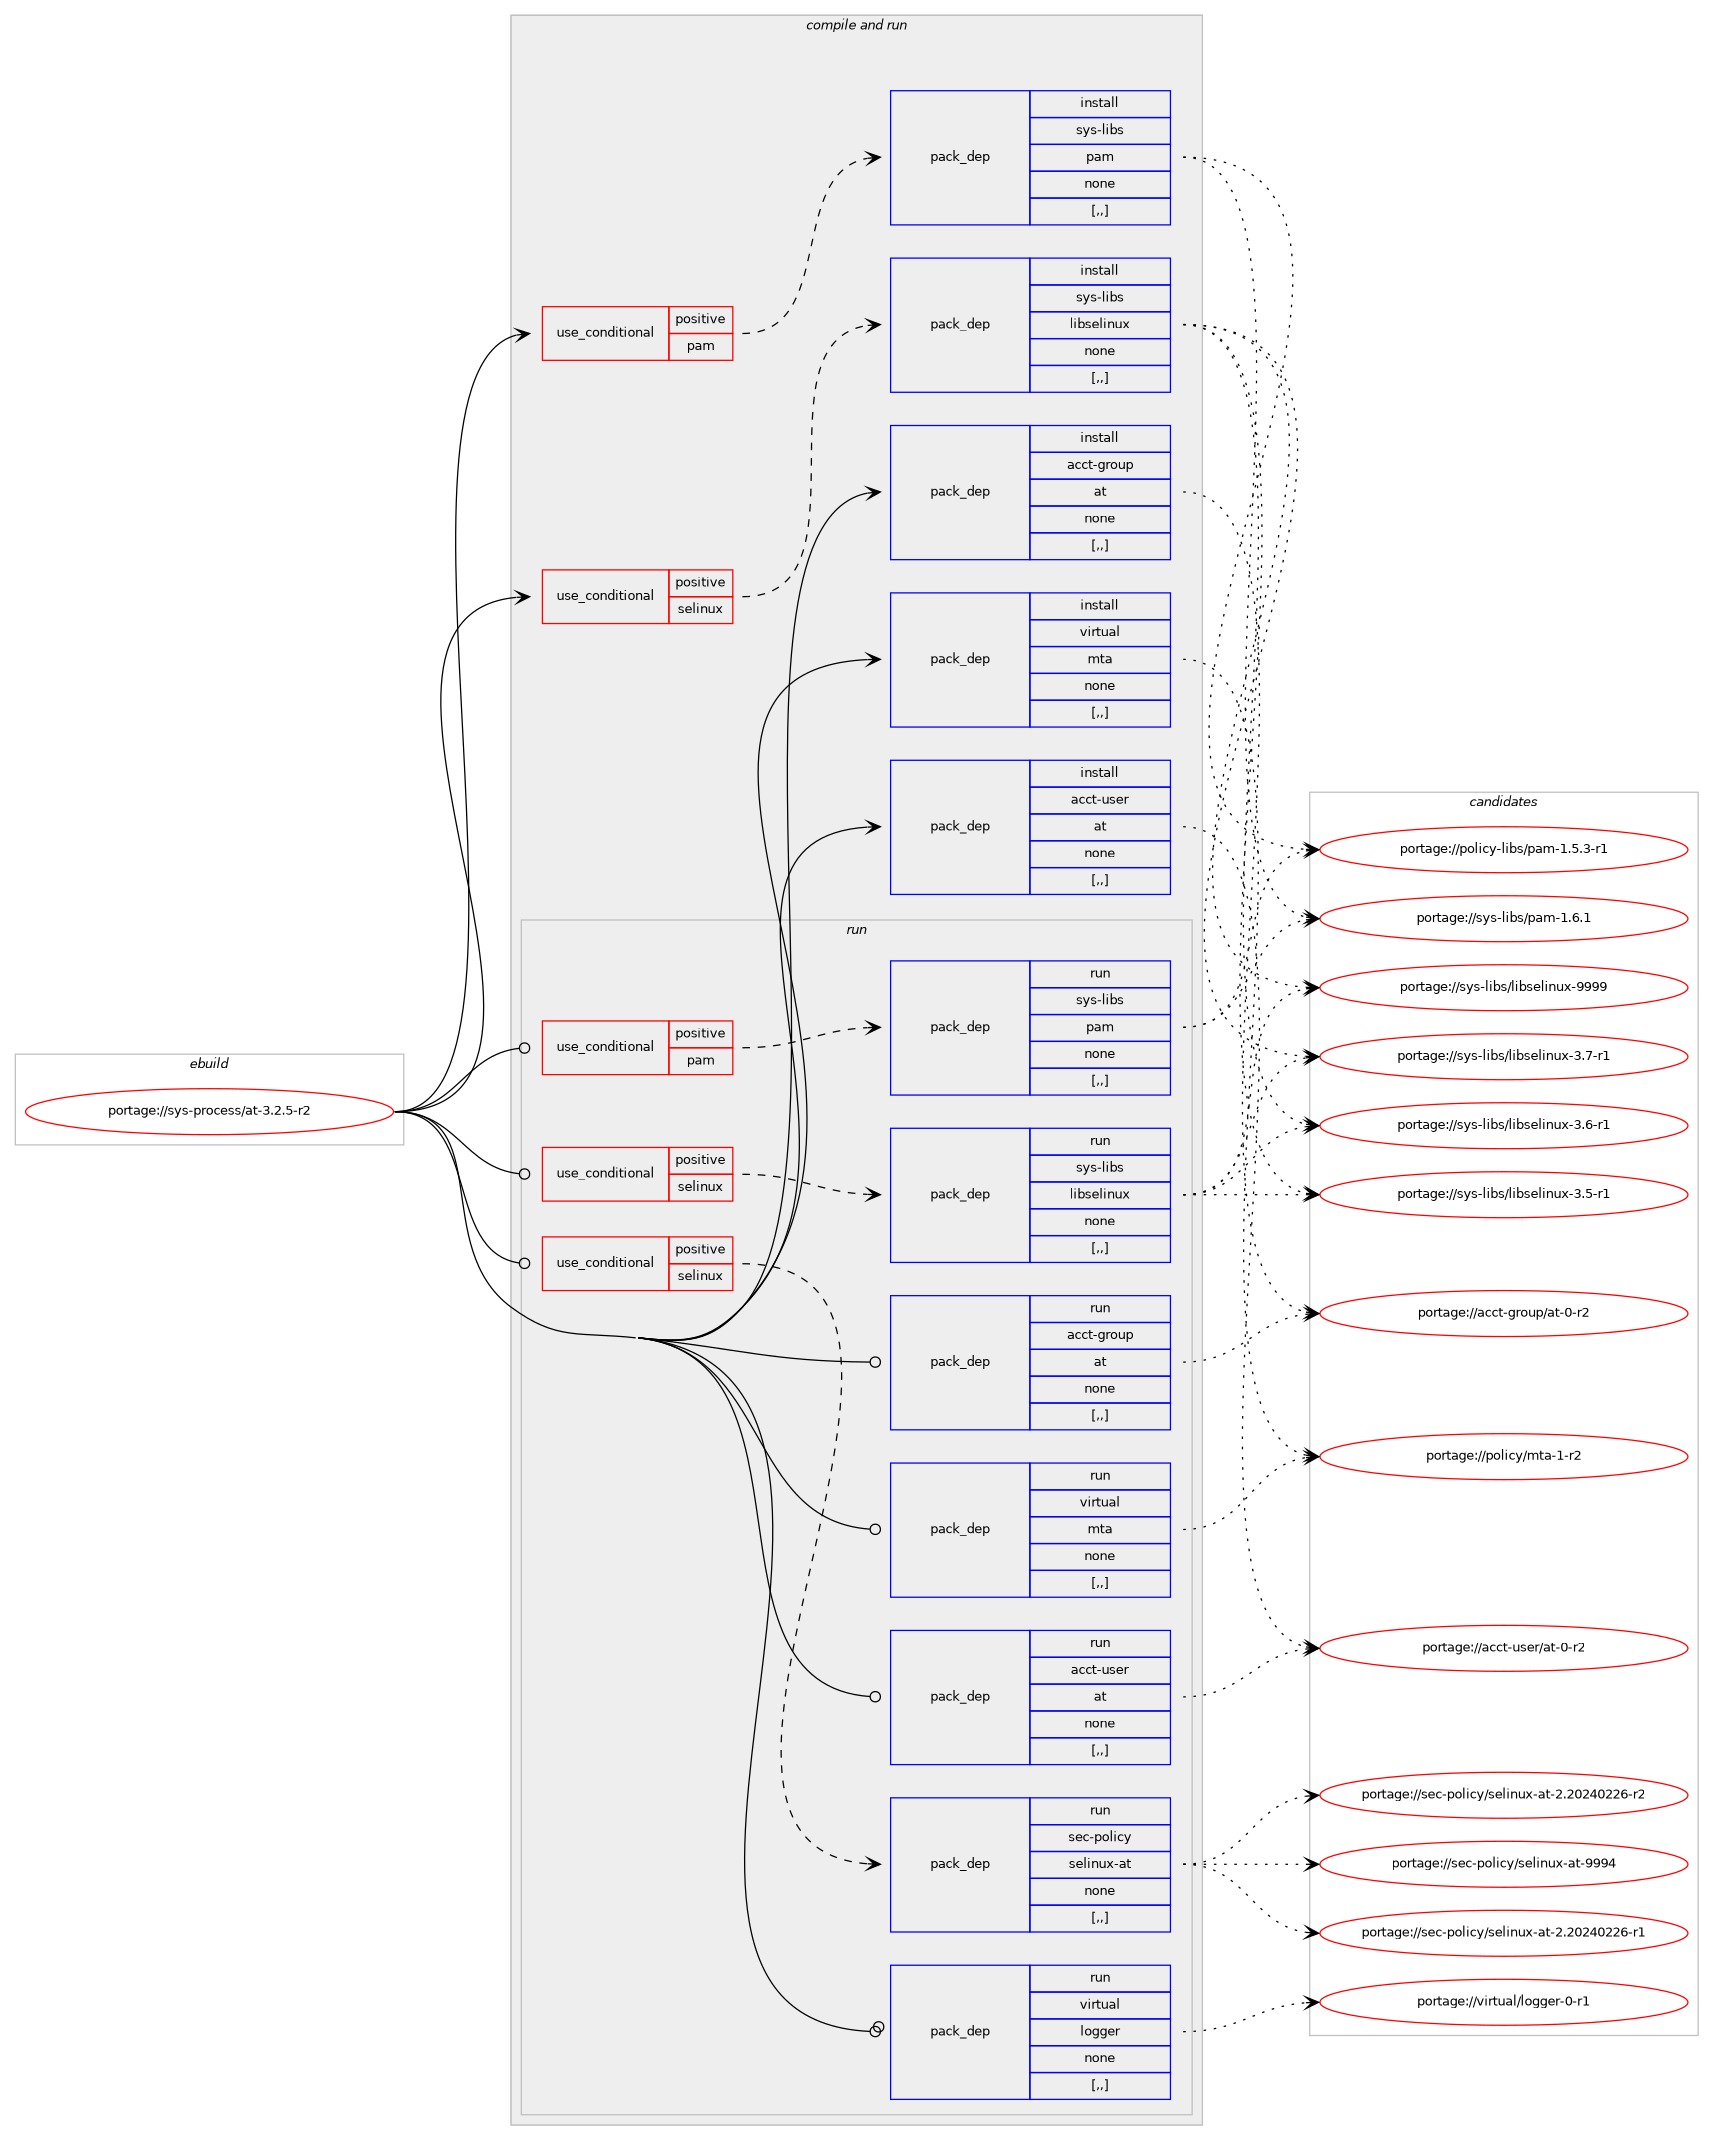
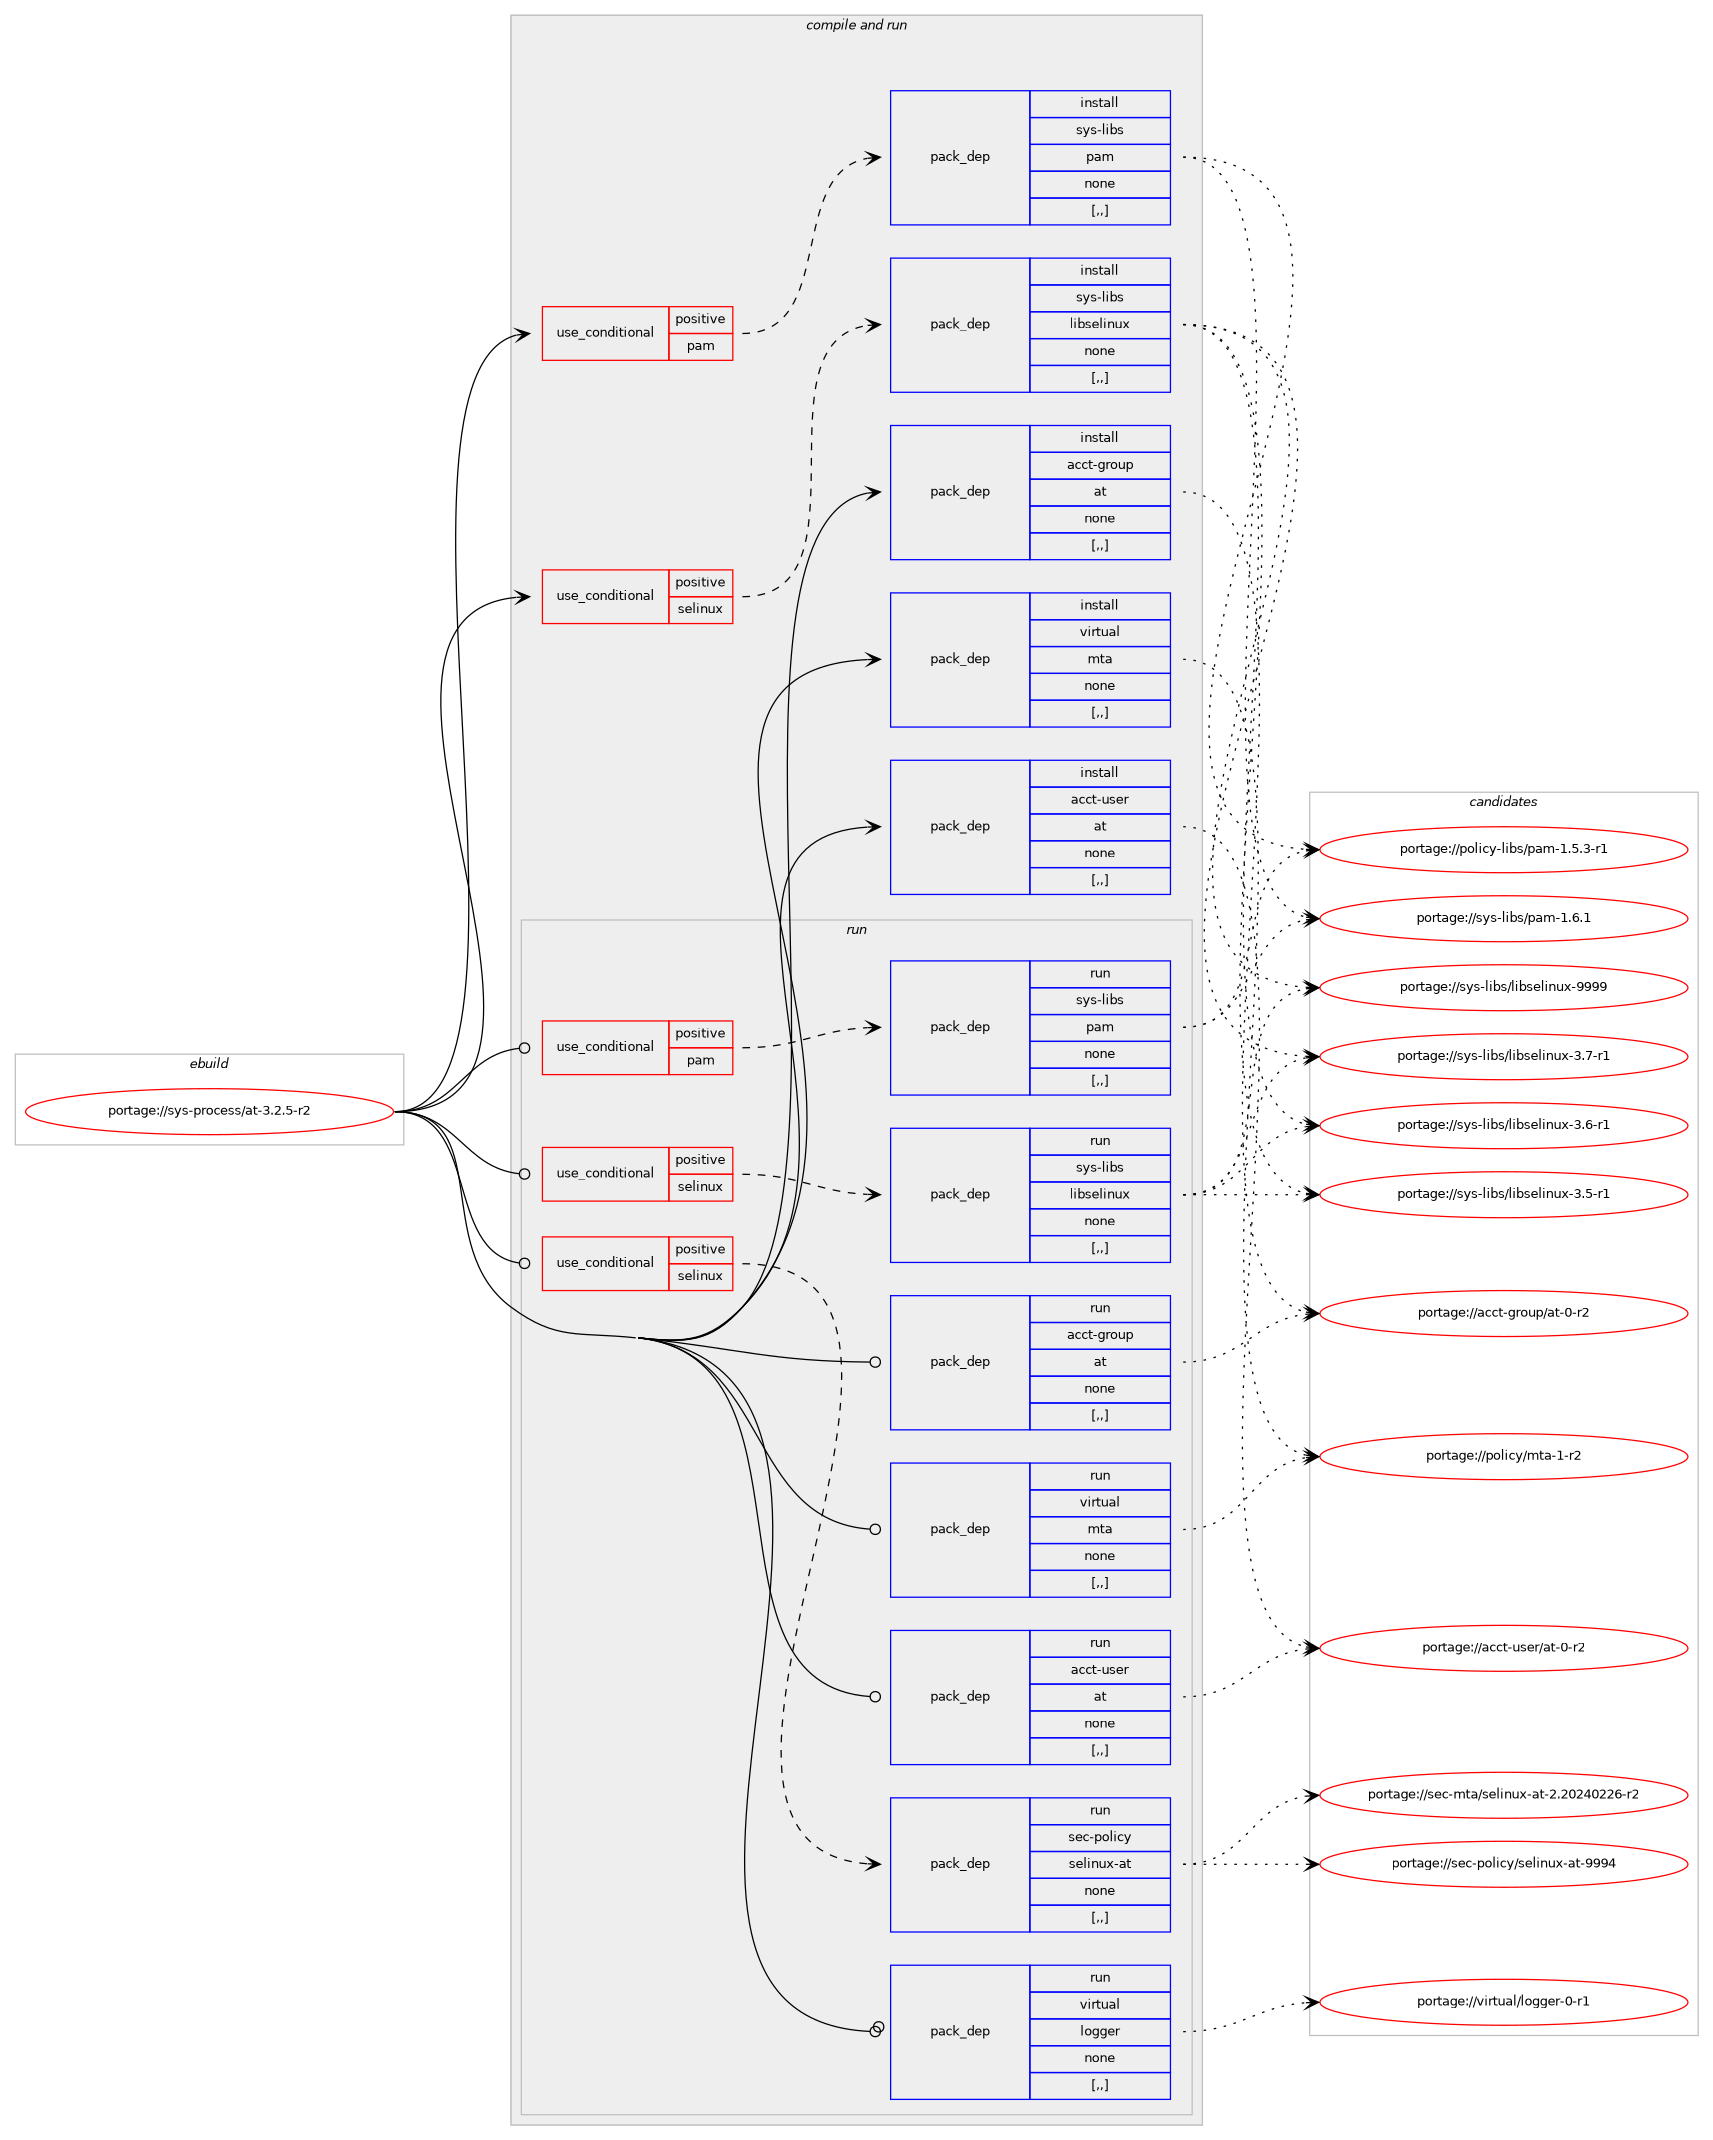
node "portage://sec-policy/selinux-at-2.20240226-r2": label "portage://sec-policy/selinux-at-2.20240226-r2" -> "portage://sec-mta/selinux-at-2.20240226-r2"
node "portage://sec-policy/selinux-at-2.20240226-r1": removed
